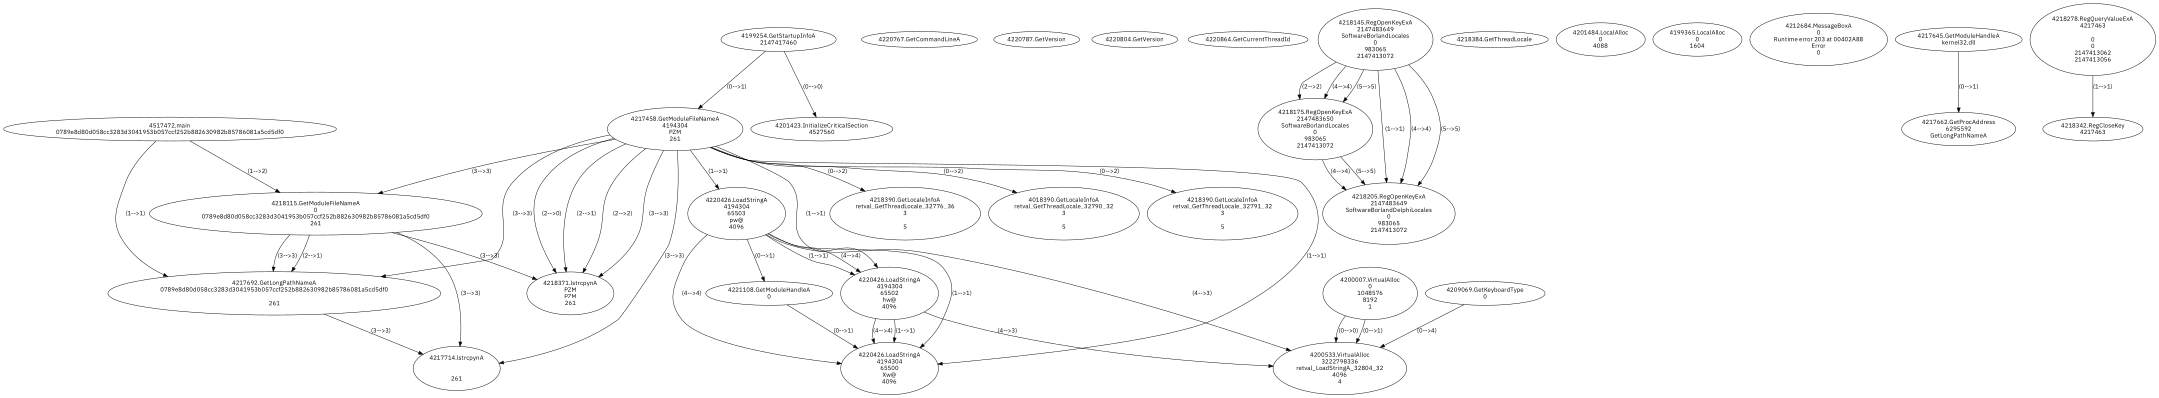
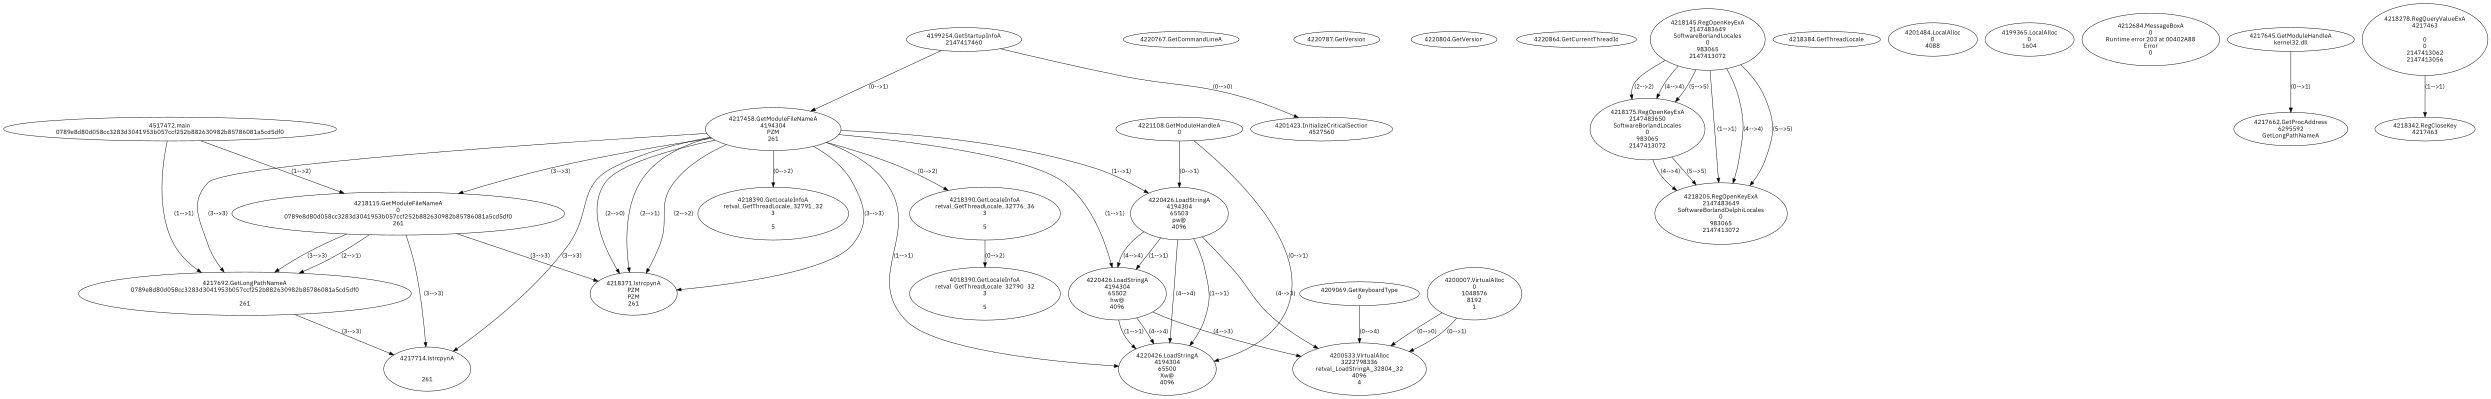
edge "4217458.GetModuleFileNameA 4194304 PZM 261" -> "4018390.GetLocaleInfoA retval_GetThreadLocale_32790_32 3 5": now "4218390.GetLocaleInfoA retval_GetThreadLocale_32776_36 3 5" -> "4018390.GetLocaleInfoA retval_GetThreadLocale_32790_32 3 5"
edge "4220426.LoadStringA 4194304 65503 pw@ 4096" -> "4221108.GetModuleHandleA 0": reversed
